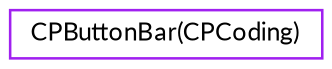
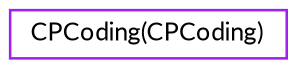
node "CPButtonBar(CPCoding)": label "CPButtonBar(CPCoding)" -> "CPCoding(CPCoding)"
